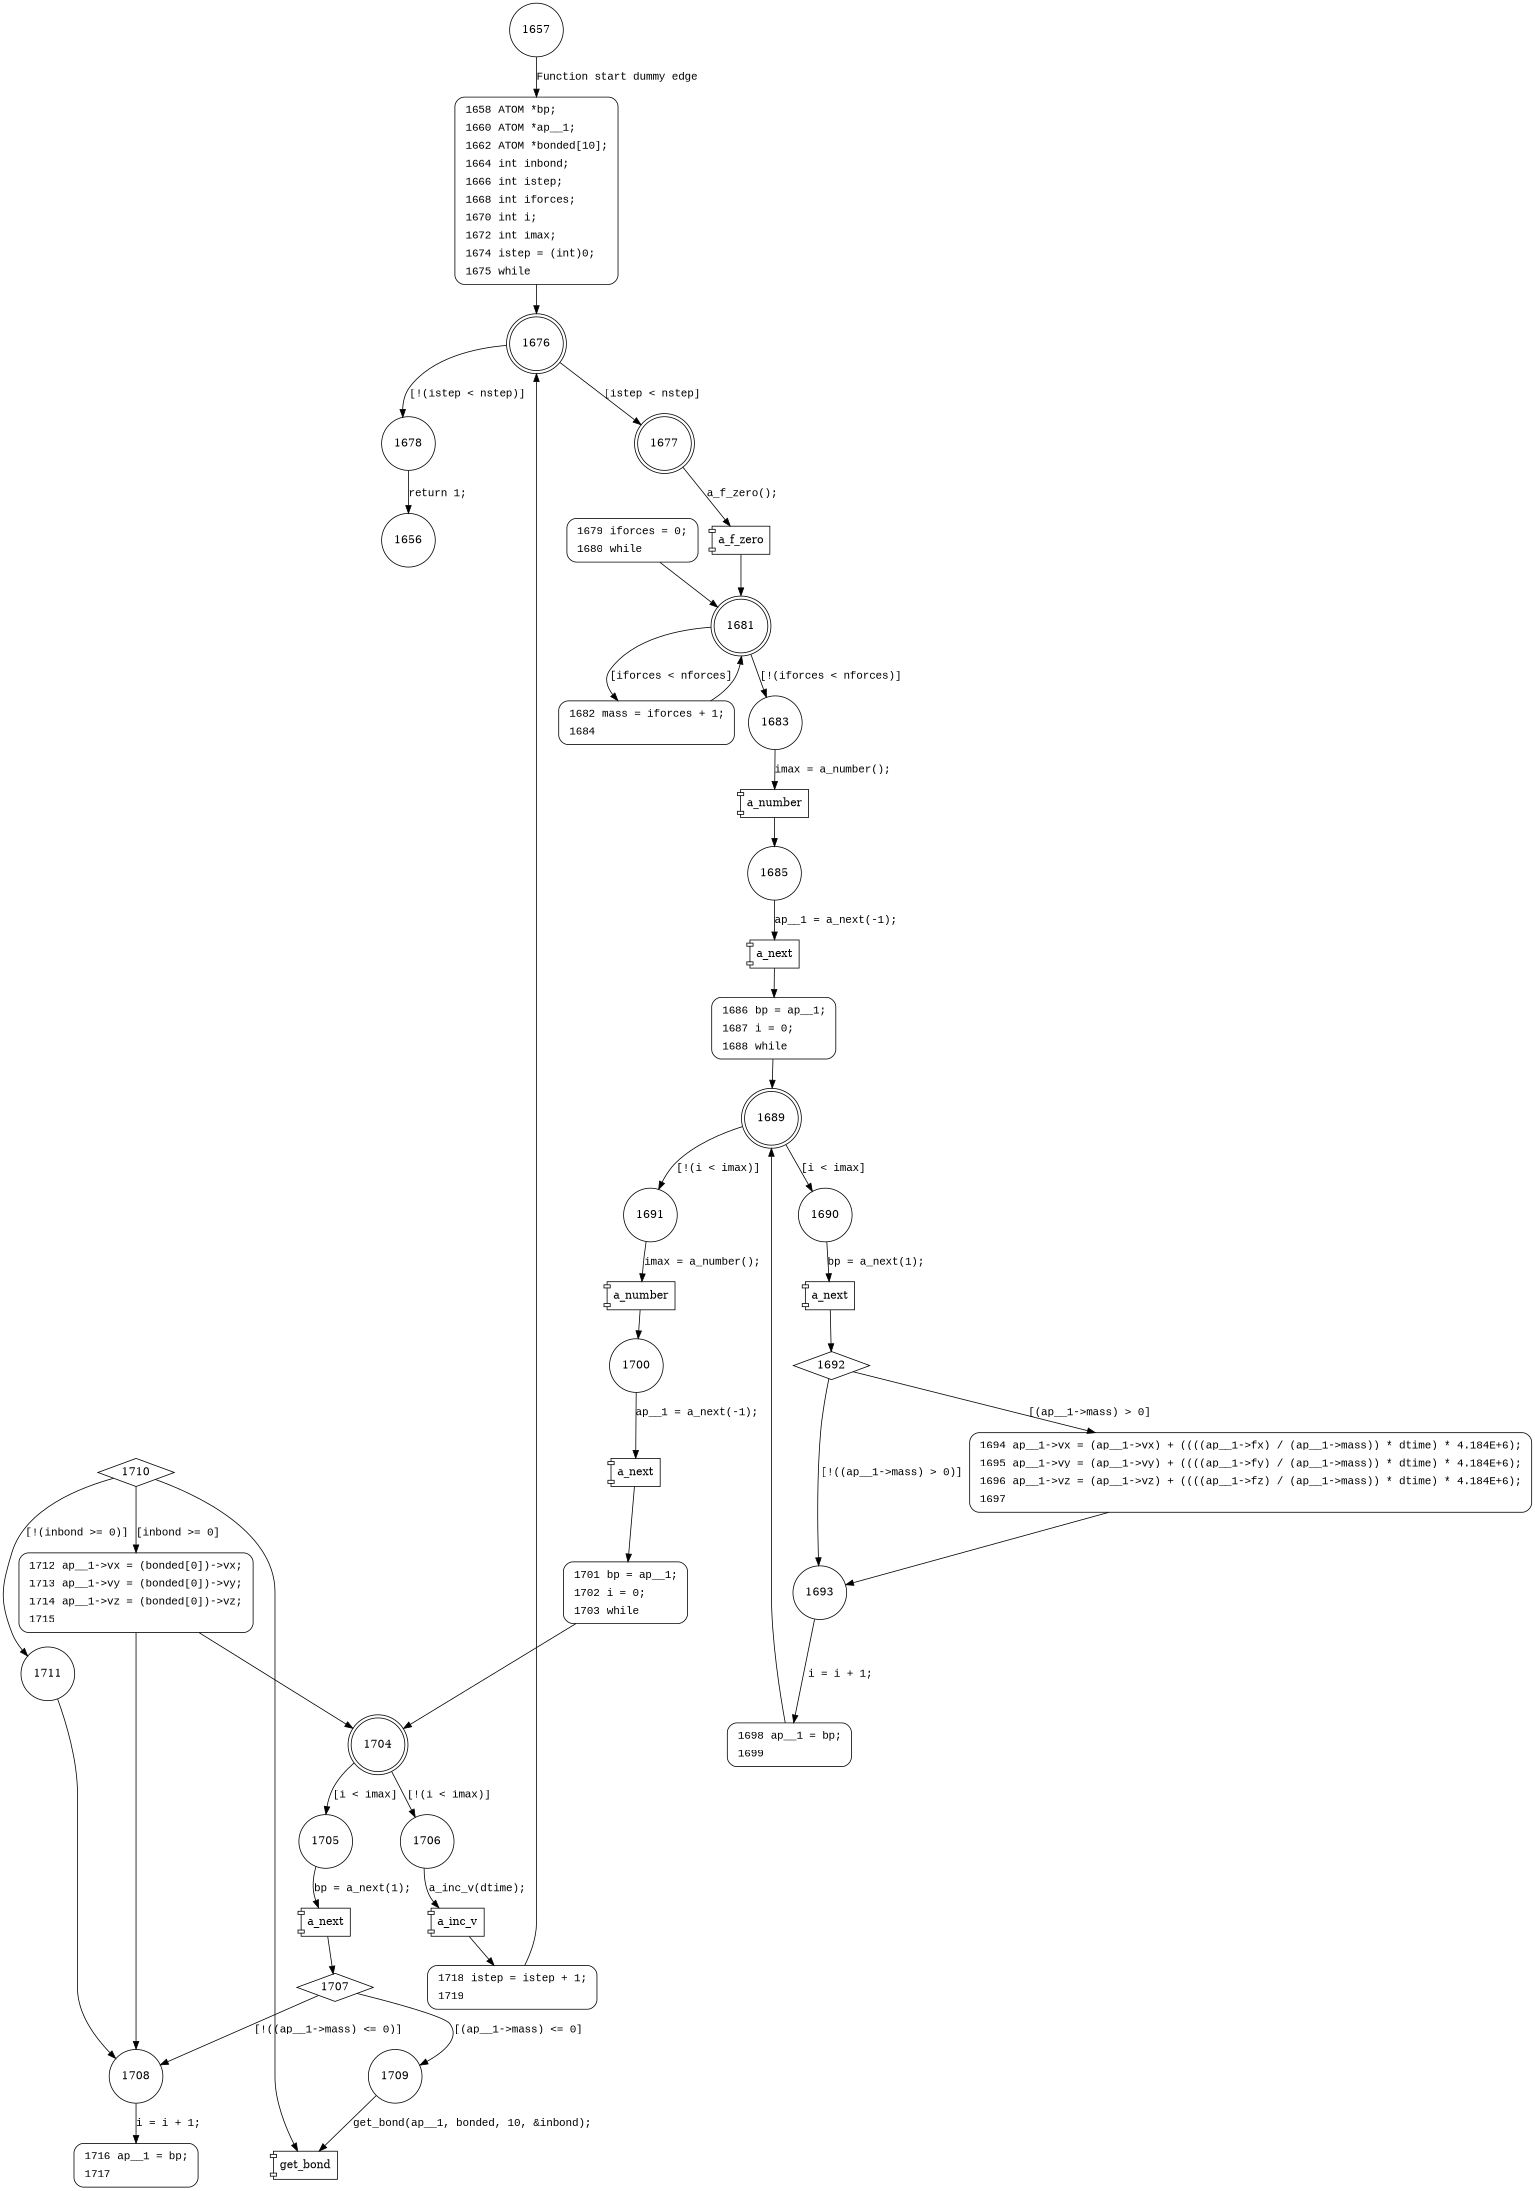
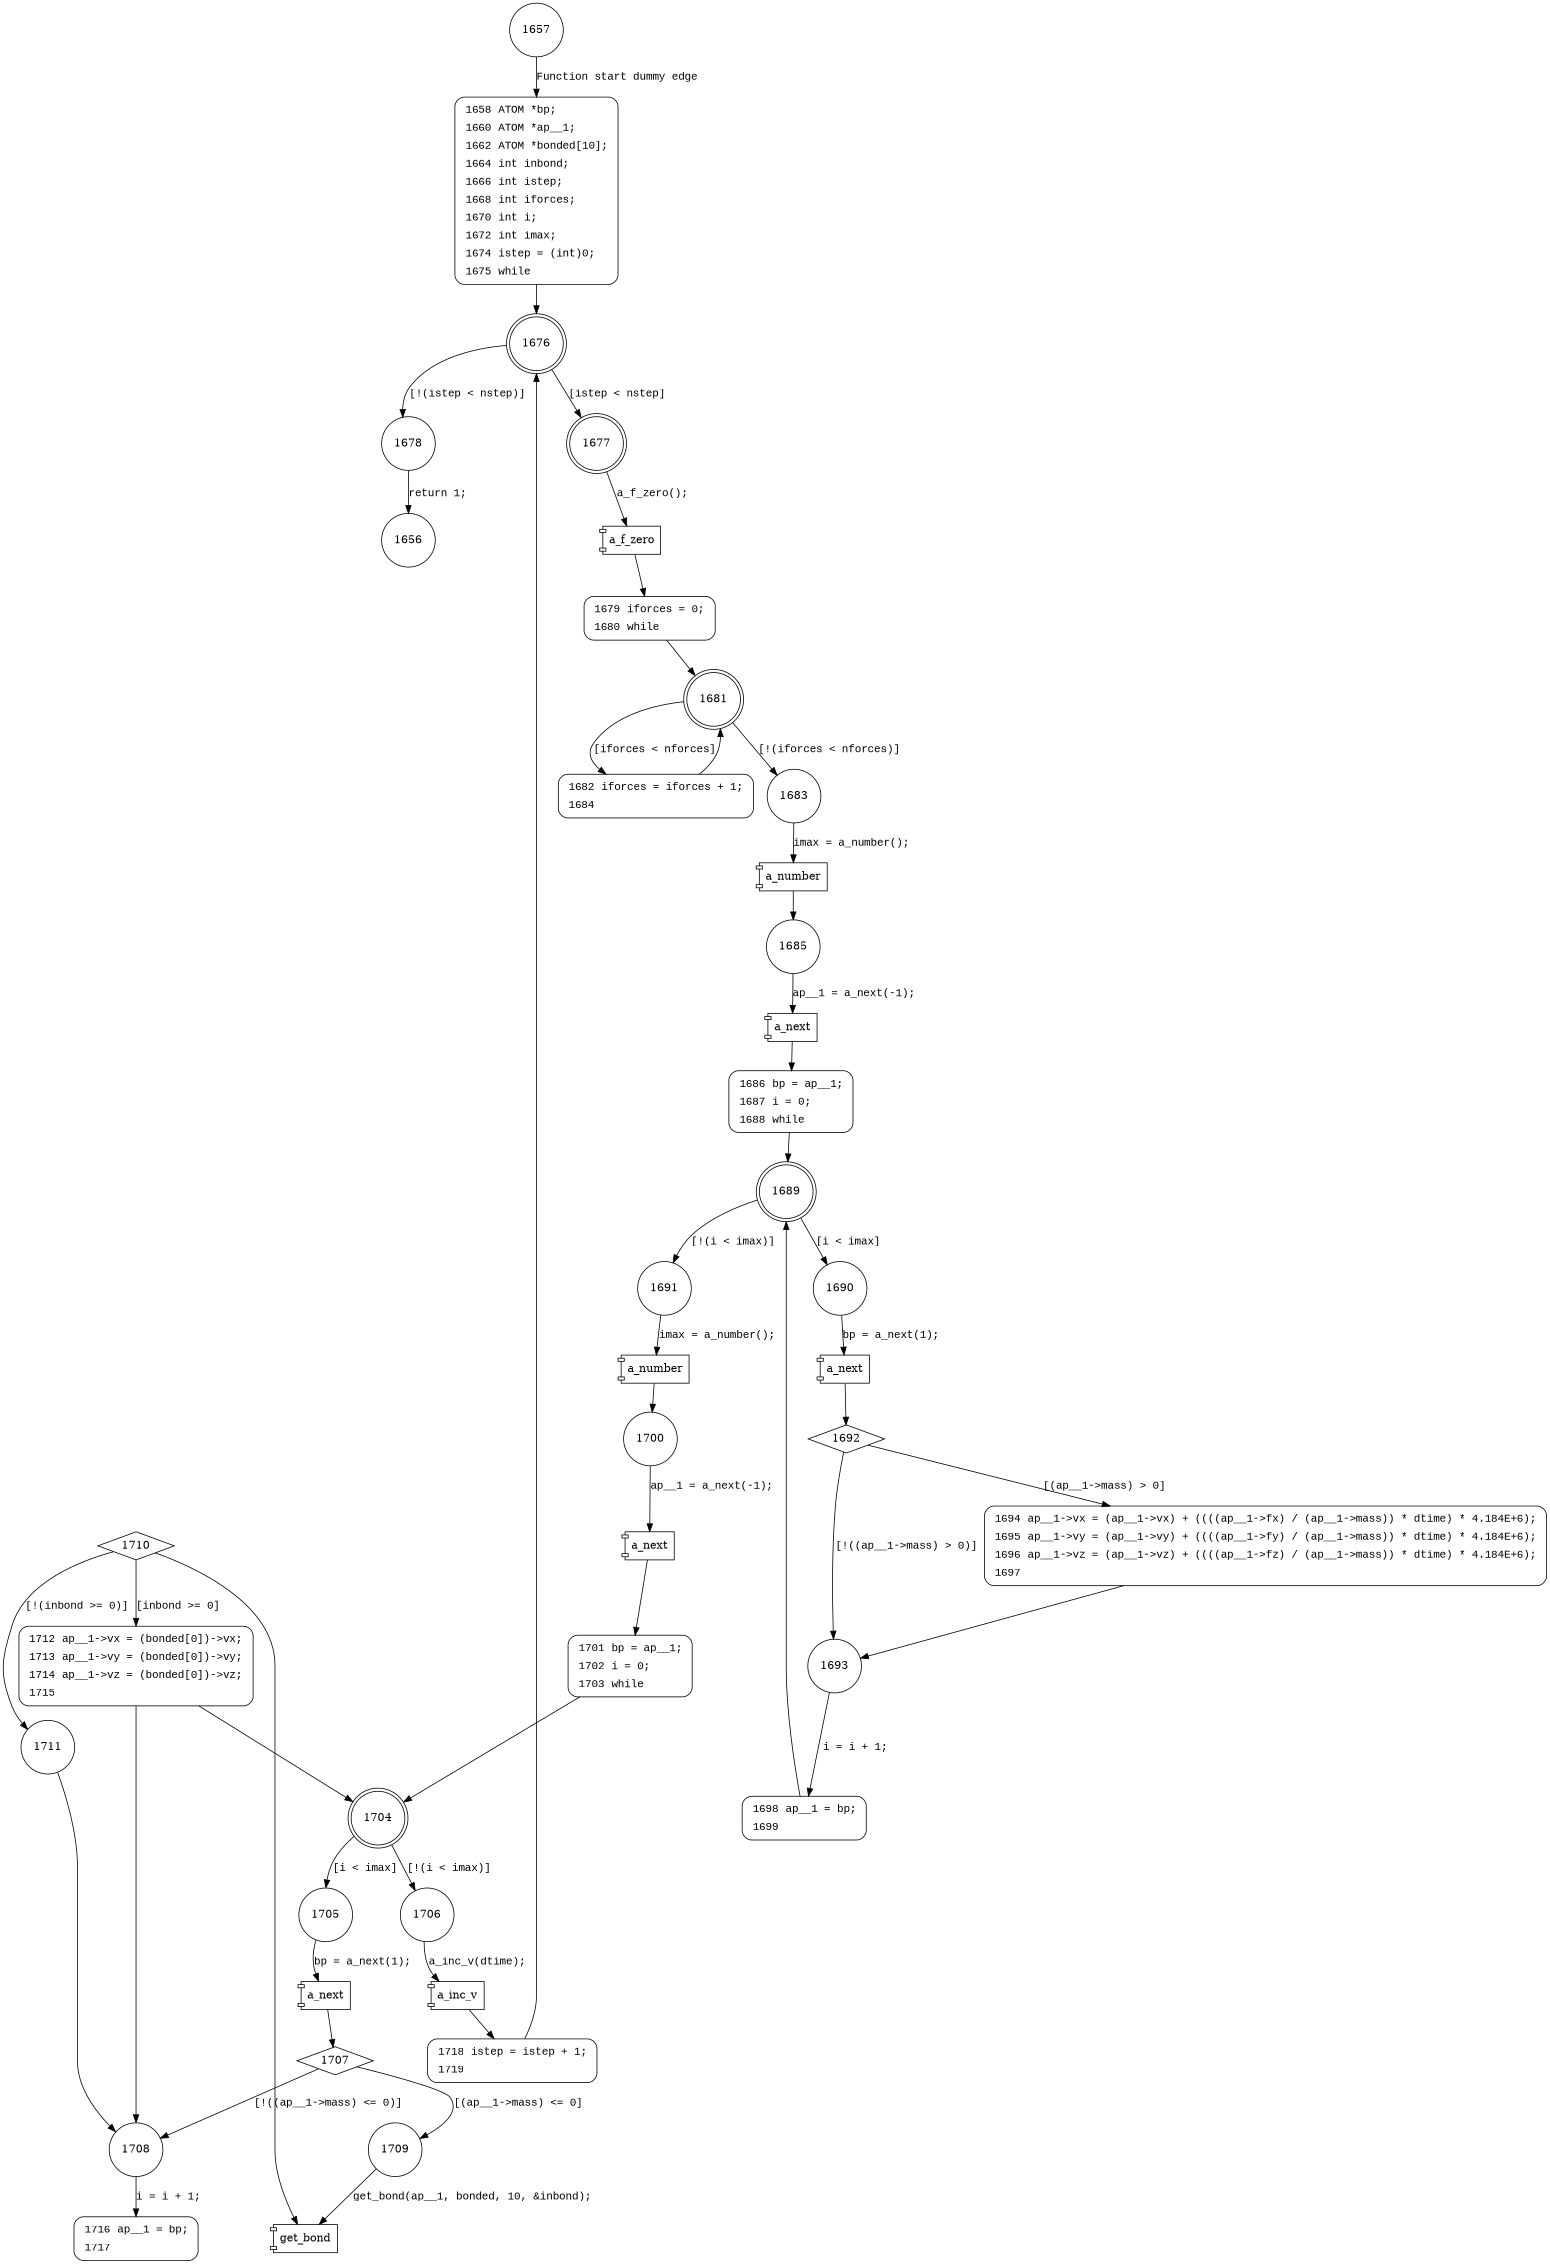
edge "a_f_zero" -> "1681": now "a_f_zero" -> "1679"
node "1682": text "mass = iforces + 1;" -> "iforces = iforces + 1;"
